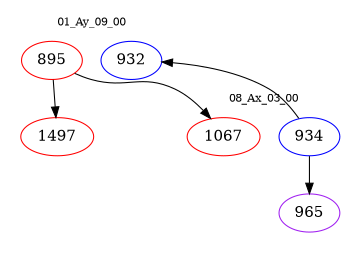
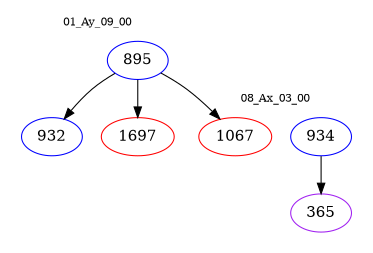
node "895": color red -> blue
edge "934" -> "932": now "895" -> "932"
node "1497": label "1497" -> "1697"
node "965": label "965" -> "365"
